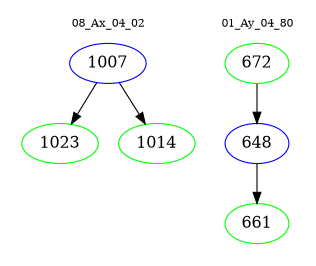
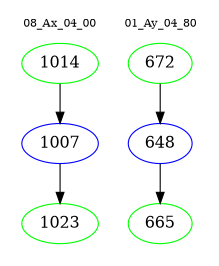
cluster "08_Ax_04_02": label "08_Ax_04_02" -> "08_Ax_04_00"
edge "1007" -> "1014": reversed
node "661": label "661" -> "665"
